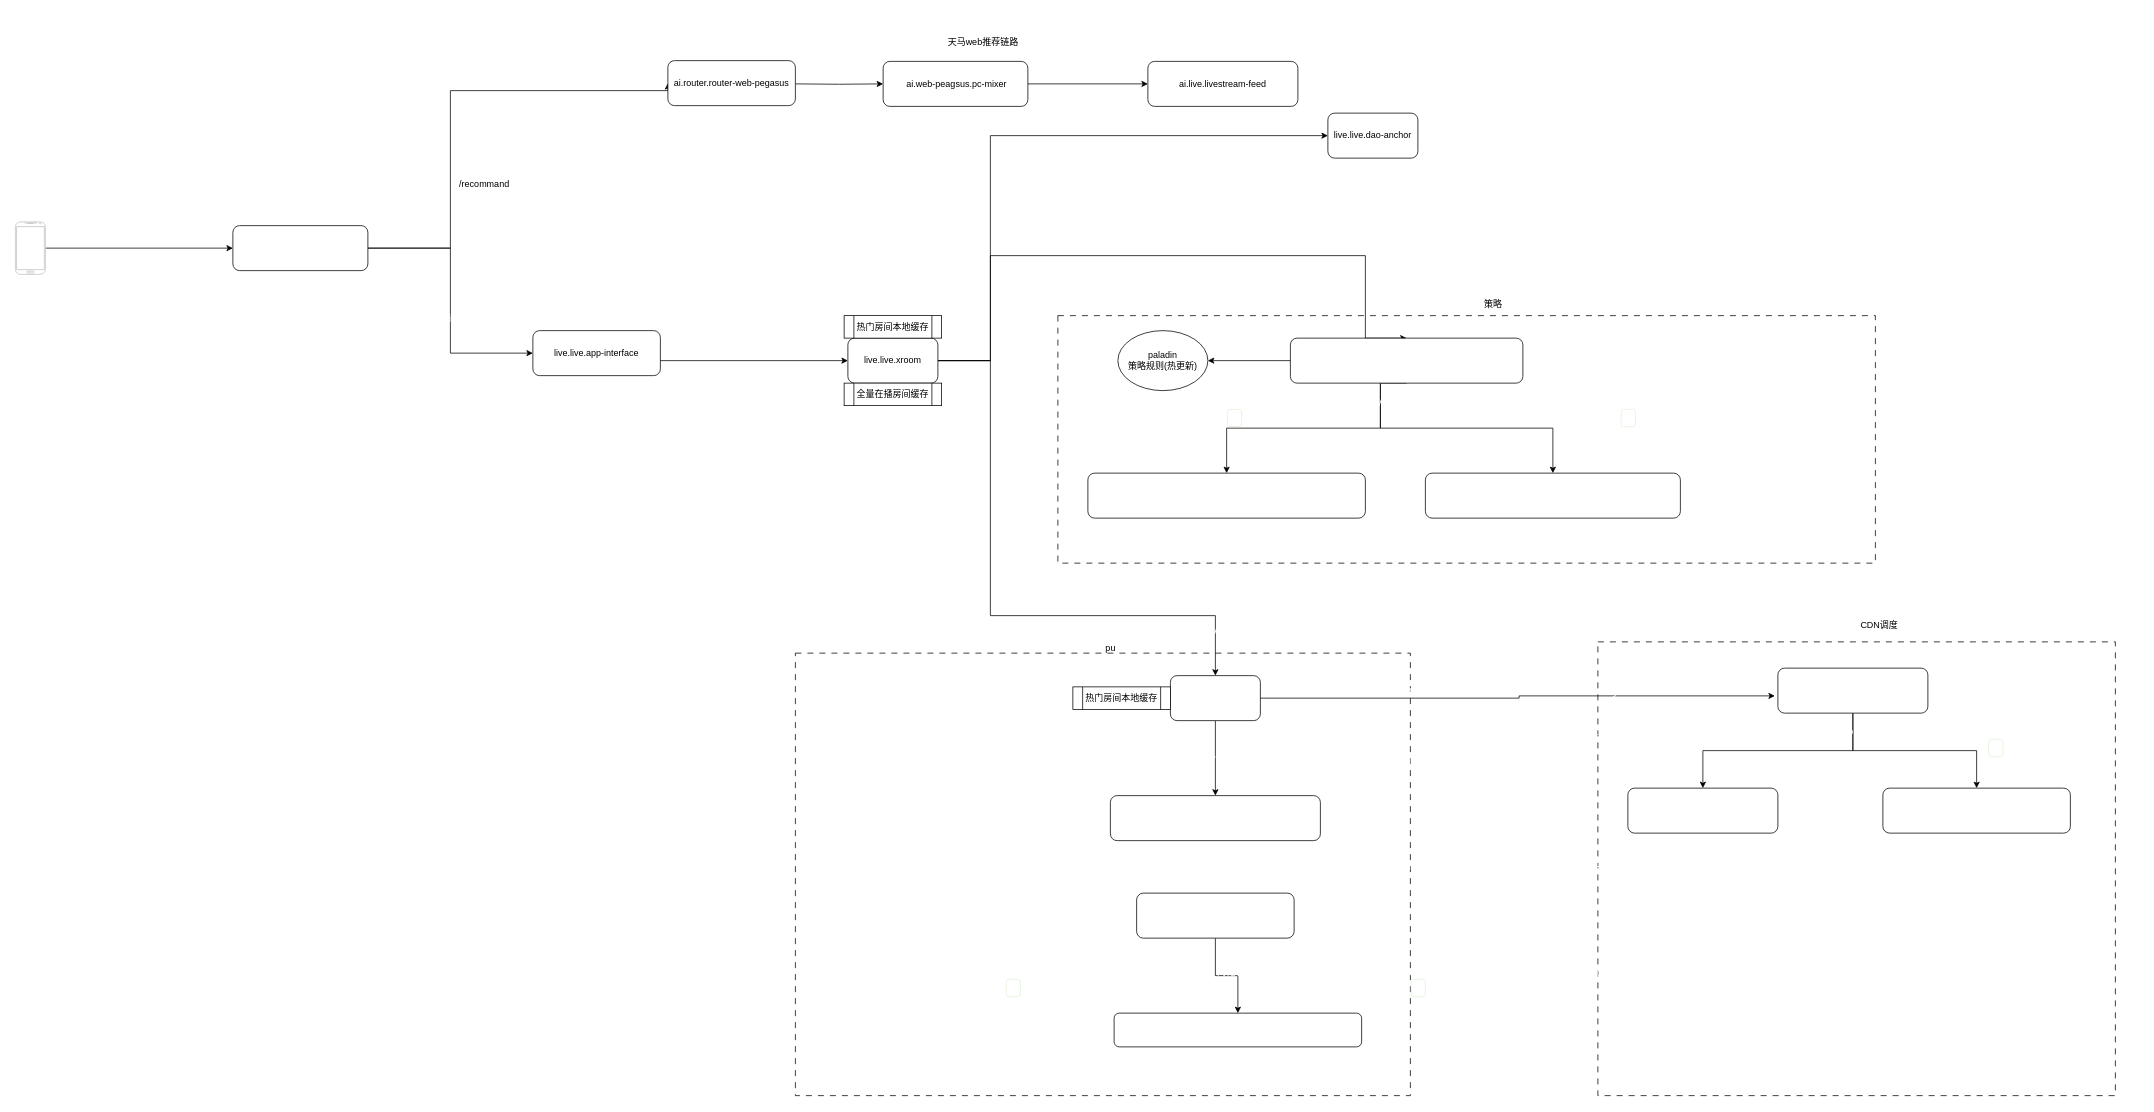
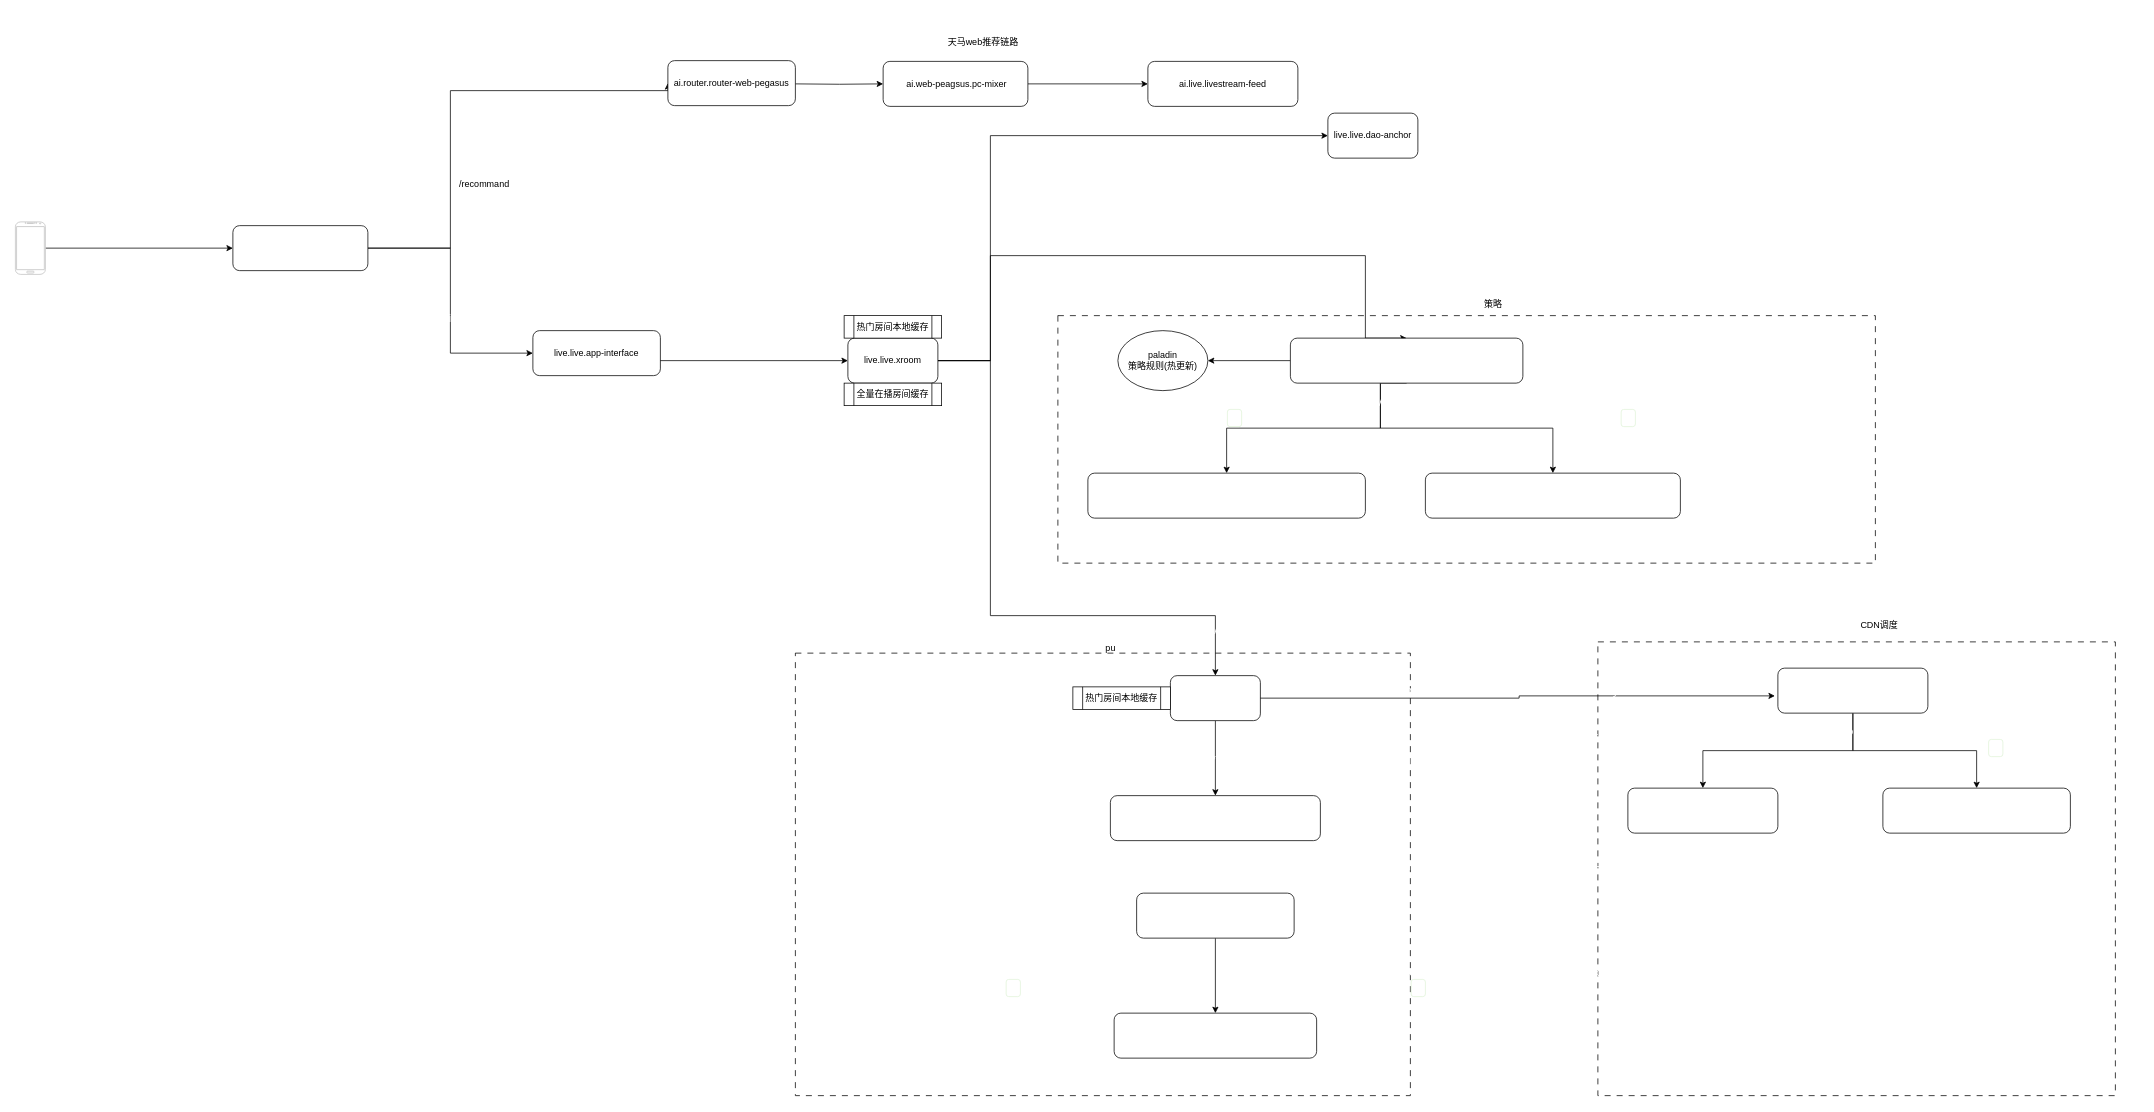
node "video.live-core.stream-core": size 248x34 -> 203x45
